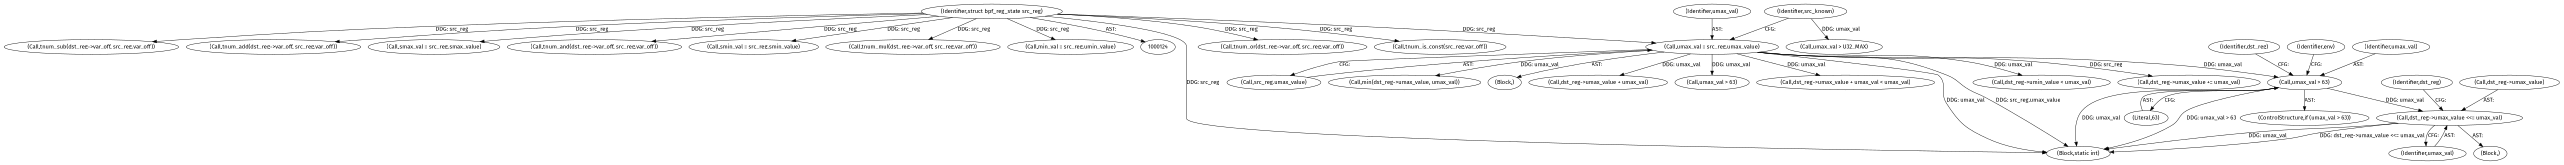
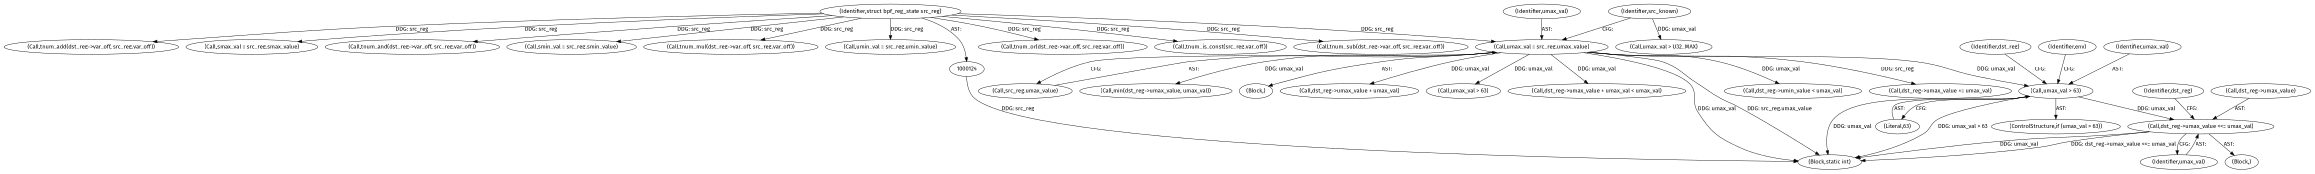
node "(Call,min_val = src_reg.umin_value)": label "(Call,min_val = src_reg.umin_value)" -> "(Call,umin_val = src_reg.umin_value)"
edge "(Identifier,struct bpf_reg_state src_reg)" -> "(Block,static int)": now "1000124" -> "(Block,static int)"
